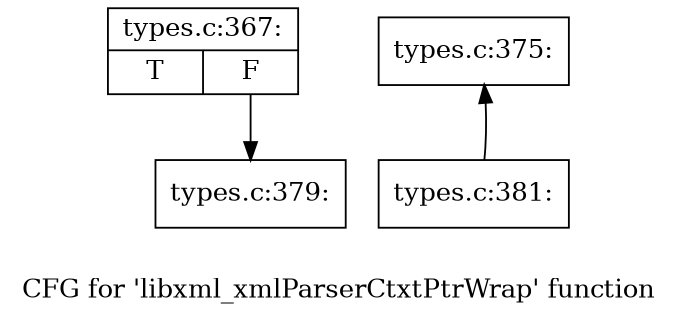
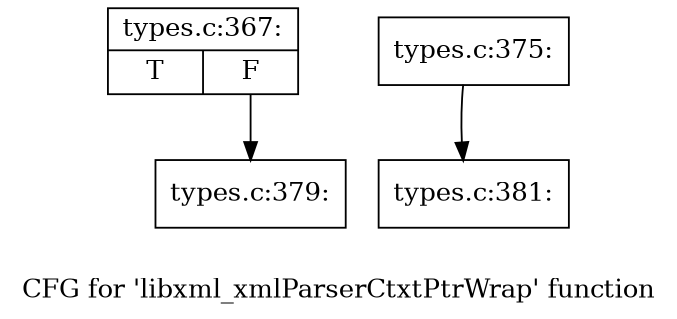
edge "types.c:381:" -> "types.c:375:": reversed
